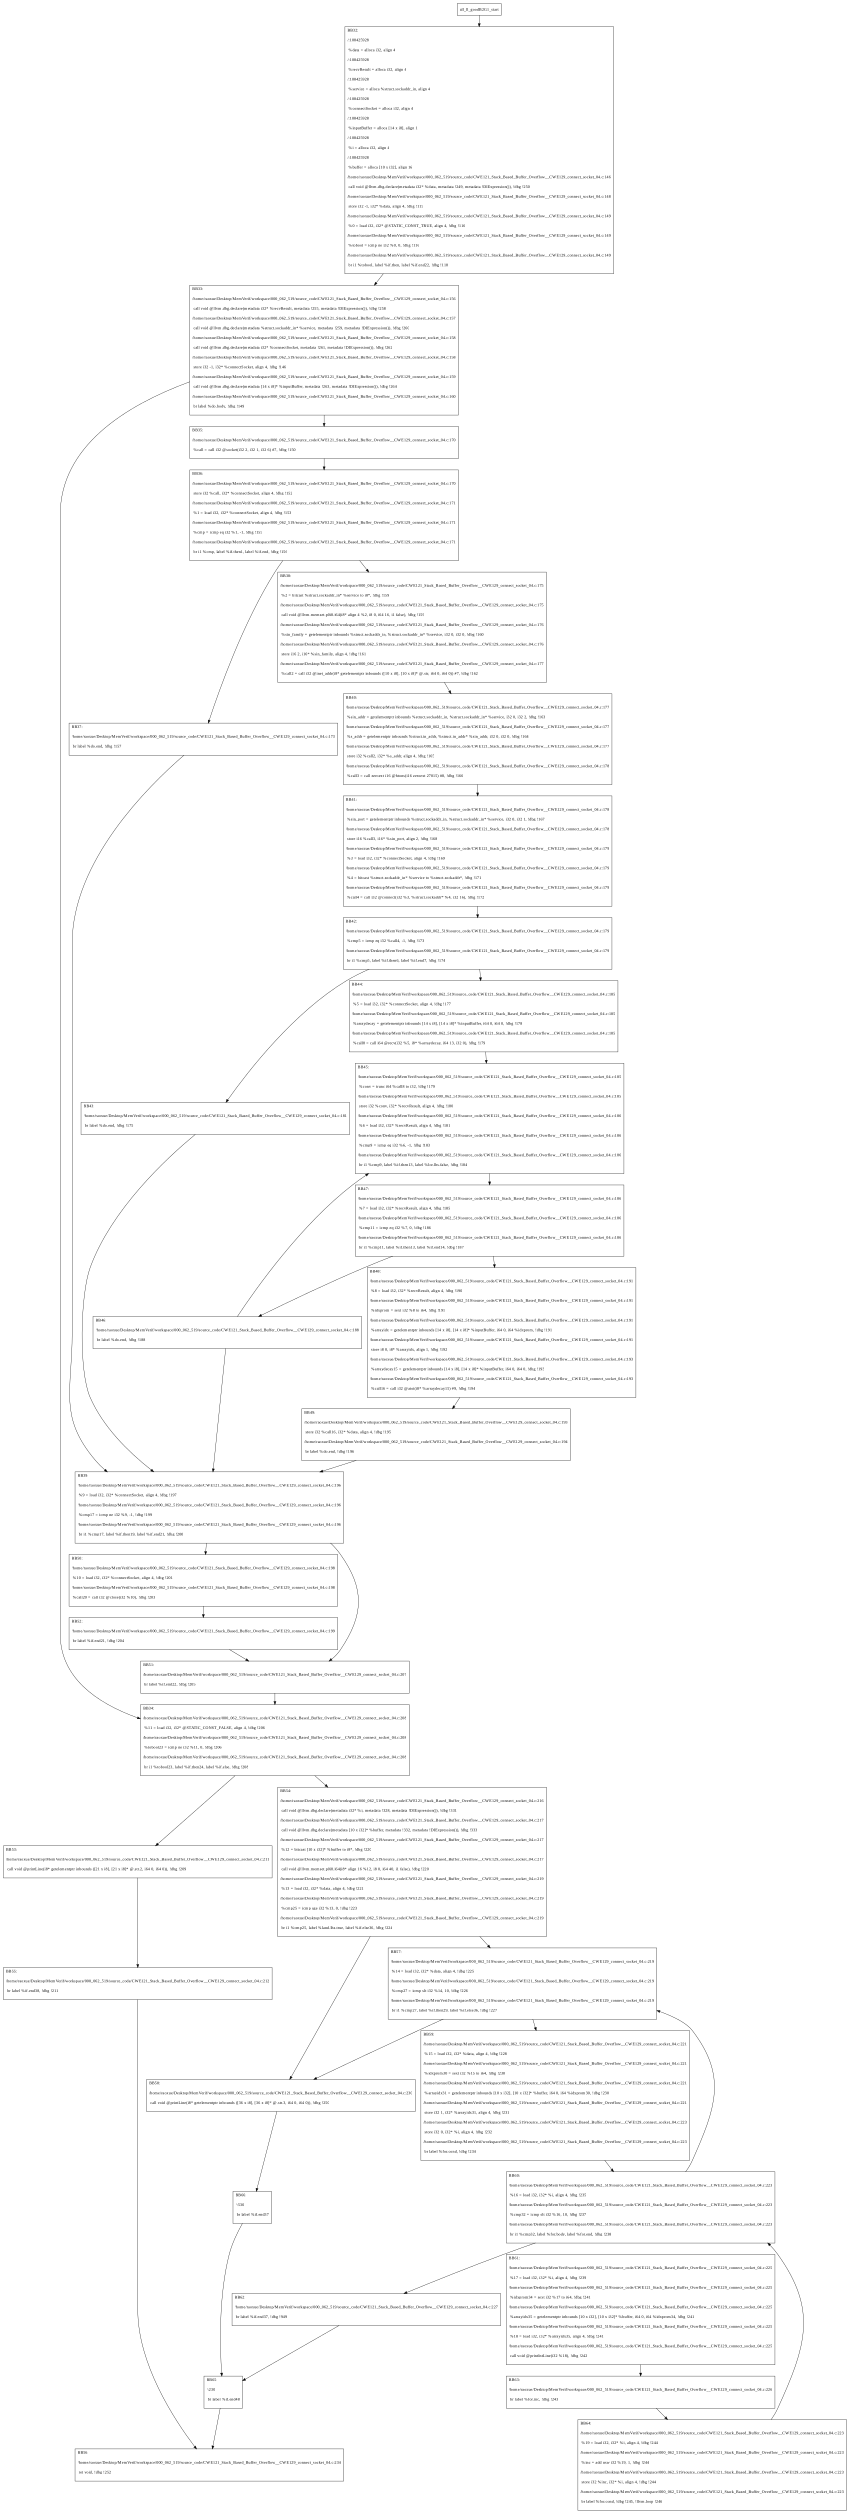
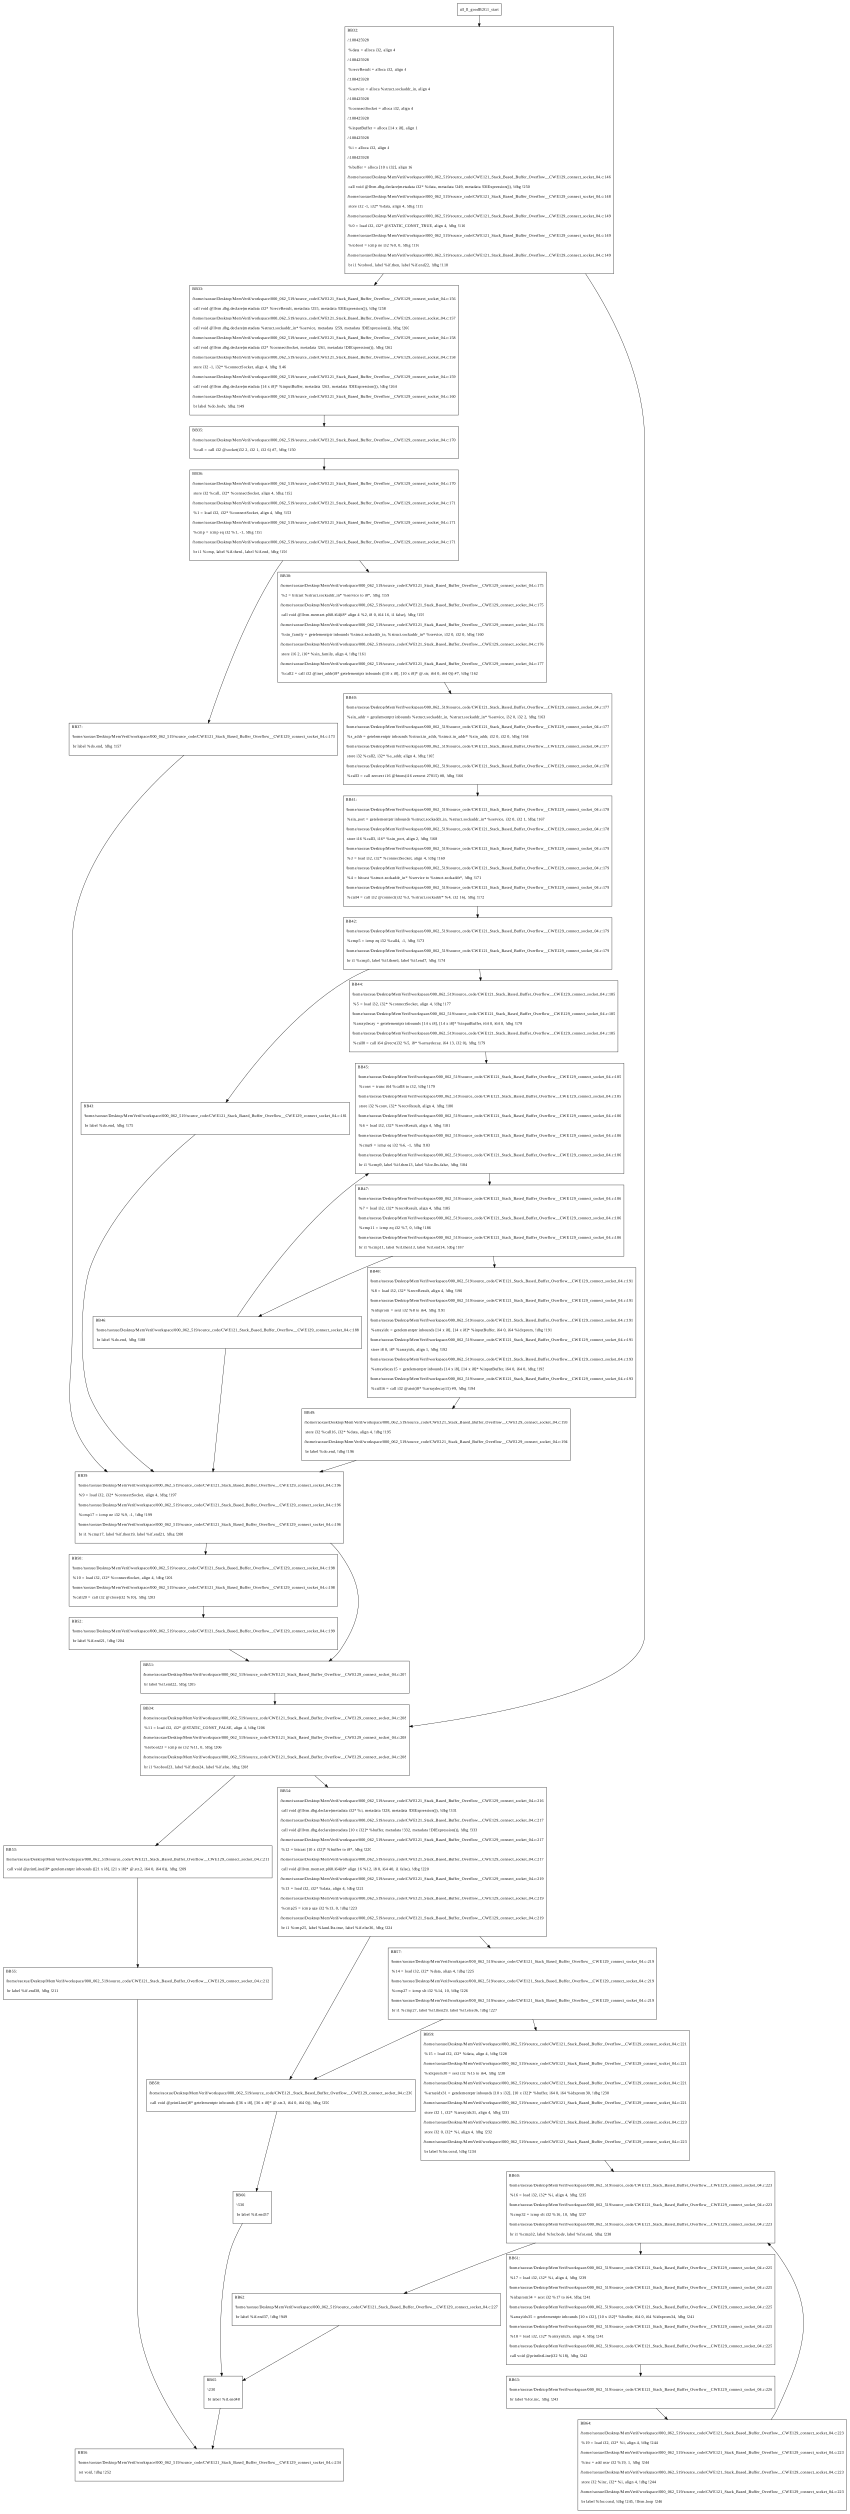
edge "BB33:" -> "BB34:": now "BB32:" -> "BB34:"
edge "BB60:" -> "BB57:": now "BB60:" -> "BB61:"
